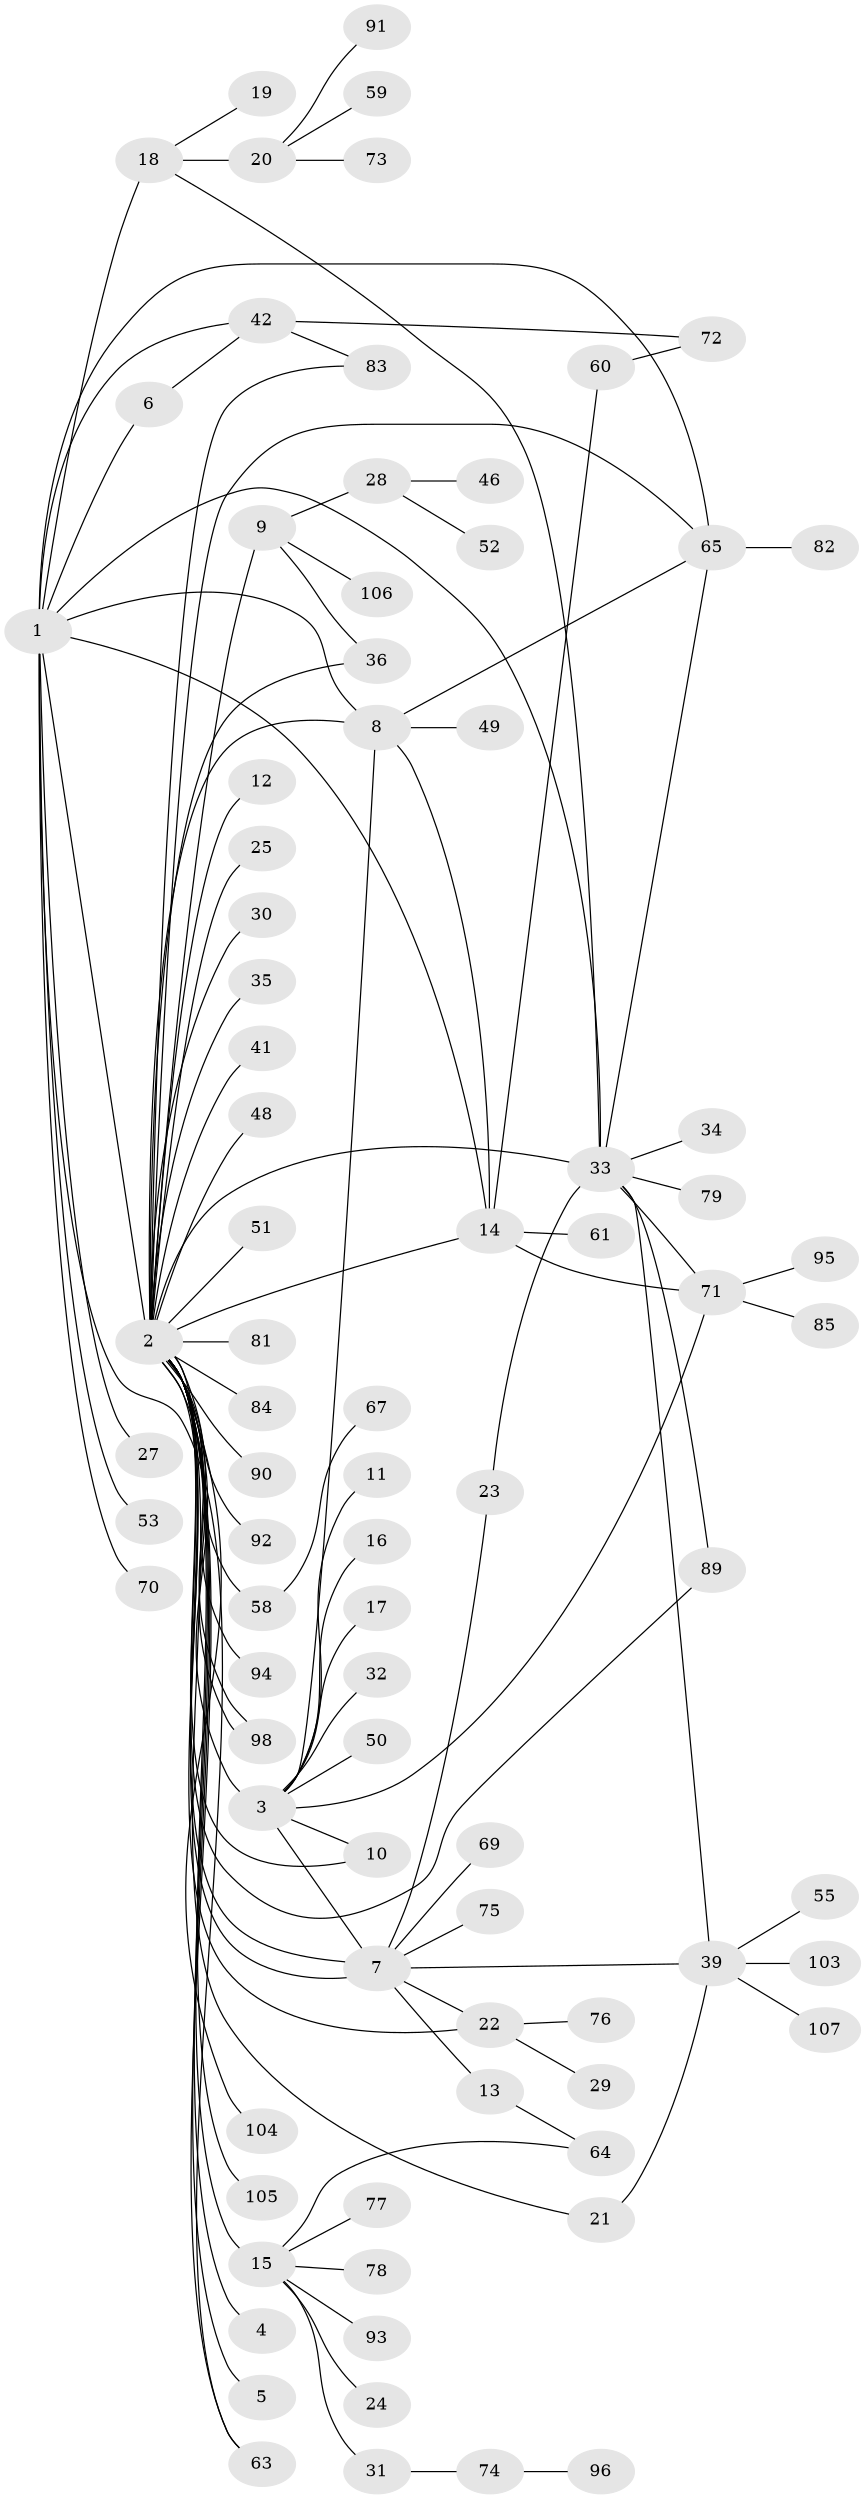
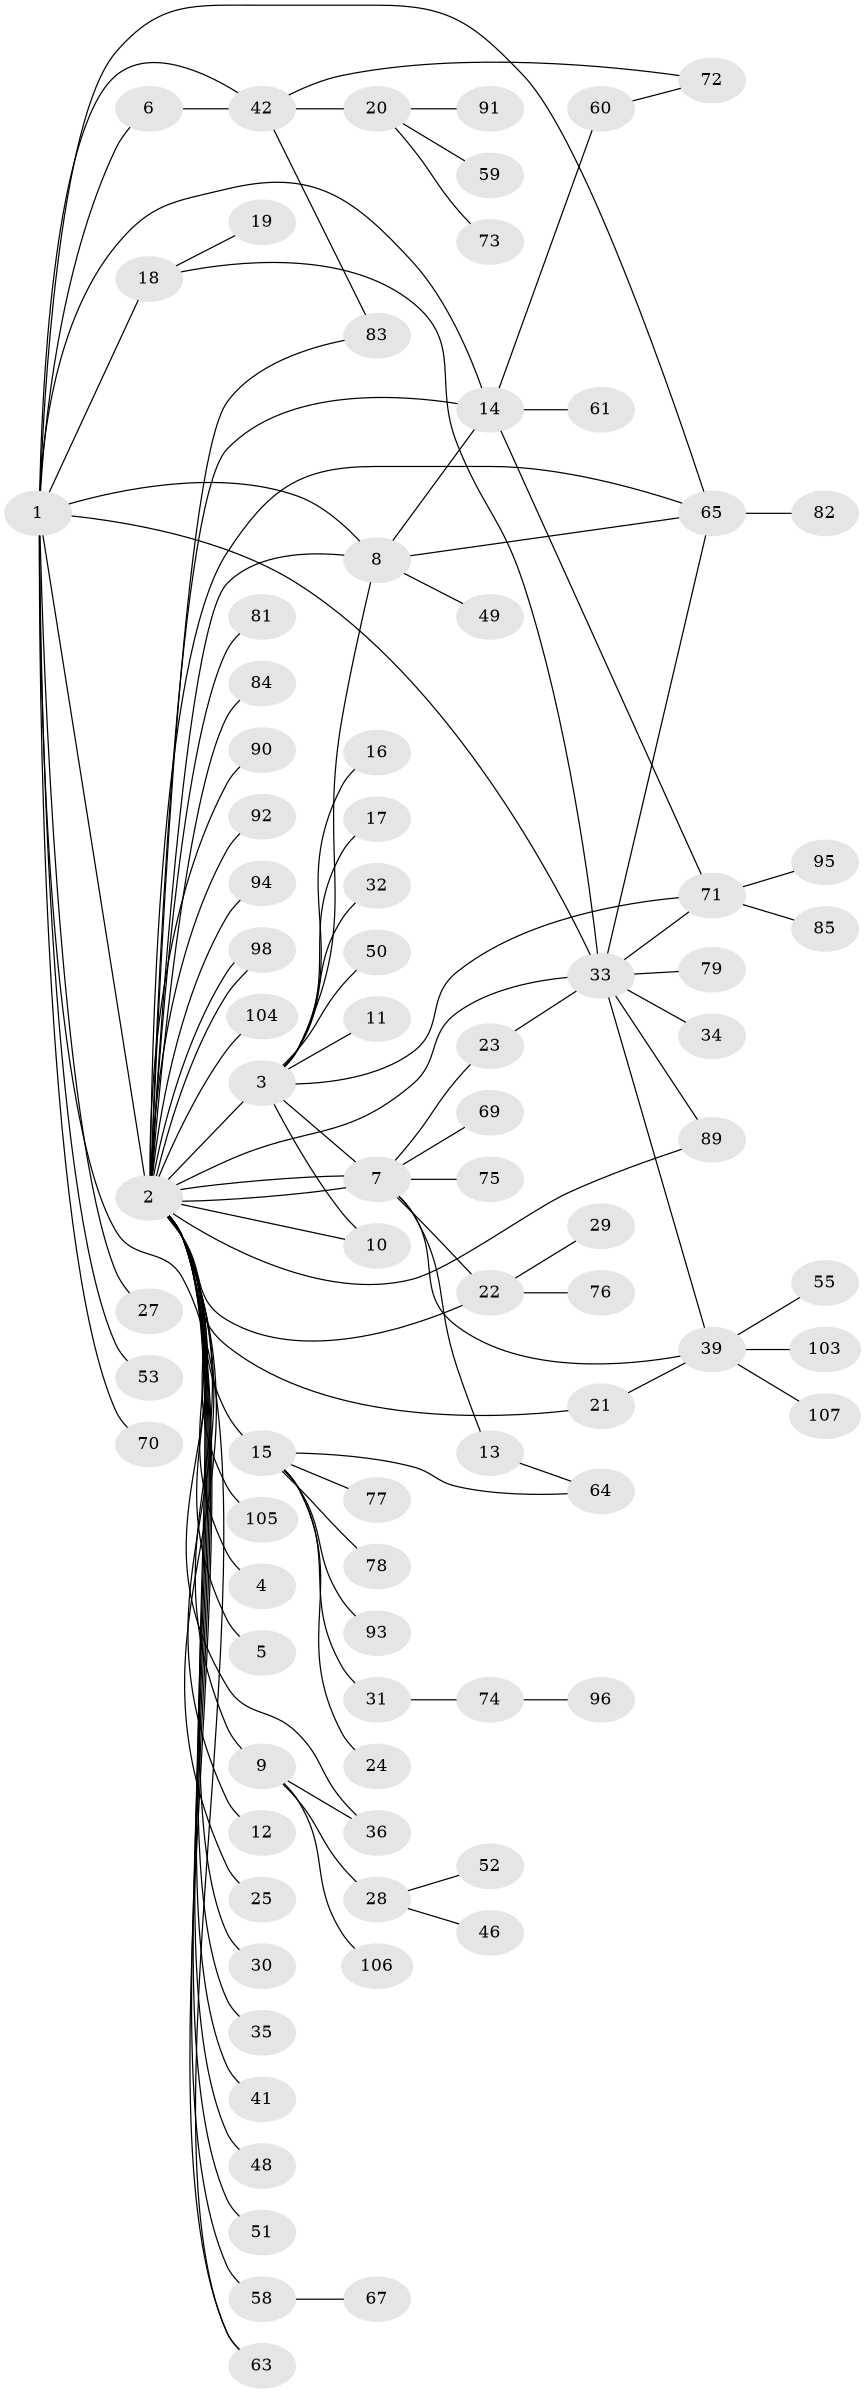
edge "18" -- "20": now "42" -- "20"
